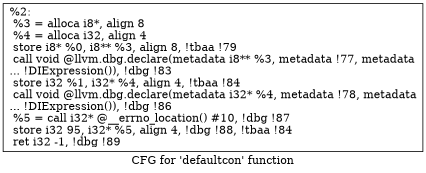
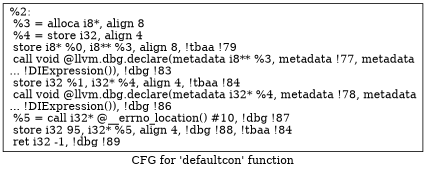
node "%2:": text "%4 = alloca i32, align 4" -> "%4 = store i32, align 4"
